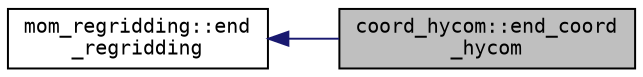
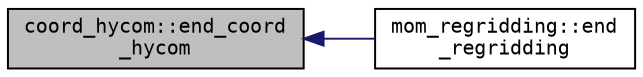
edge "coord_hycom::end_coord _hycom" -> "mom_regridding::end _regridding": reversed
